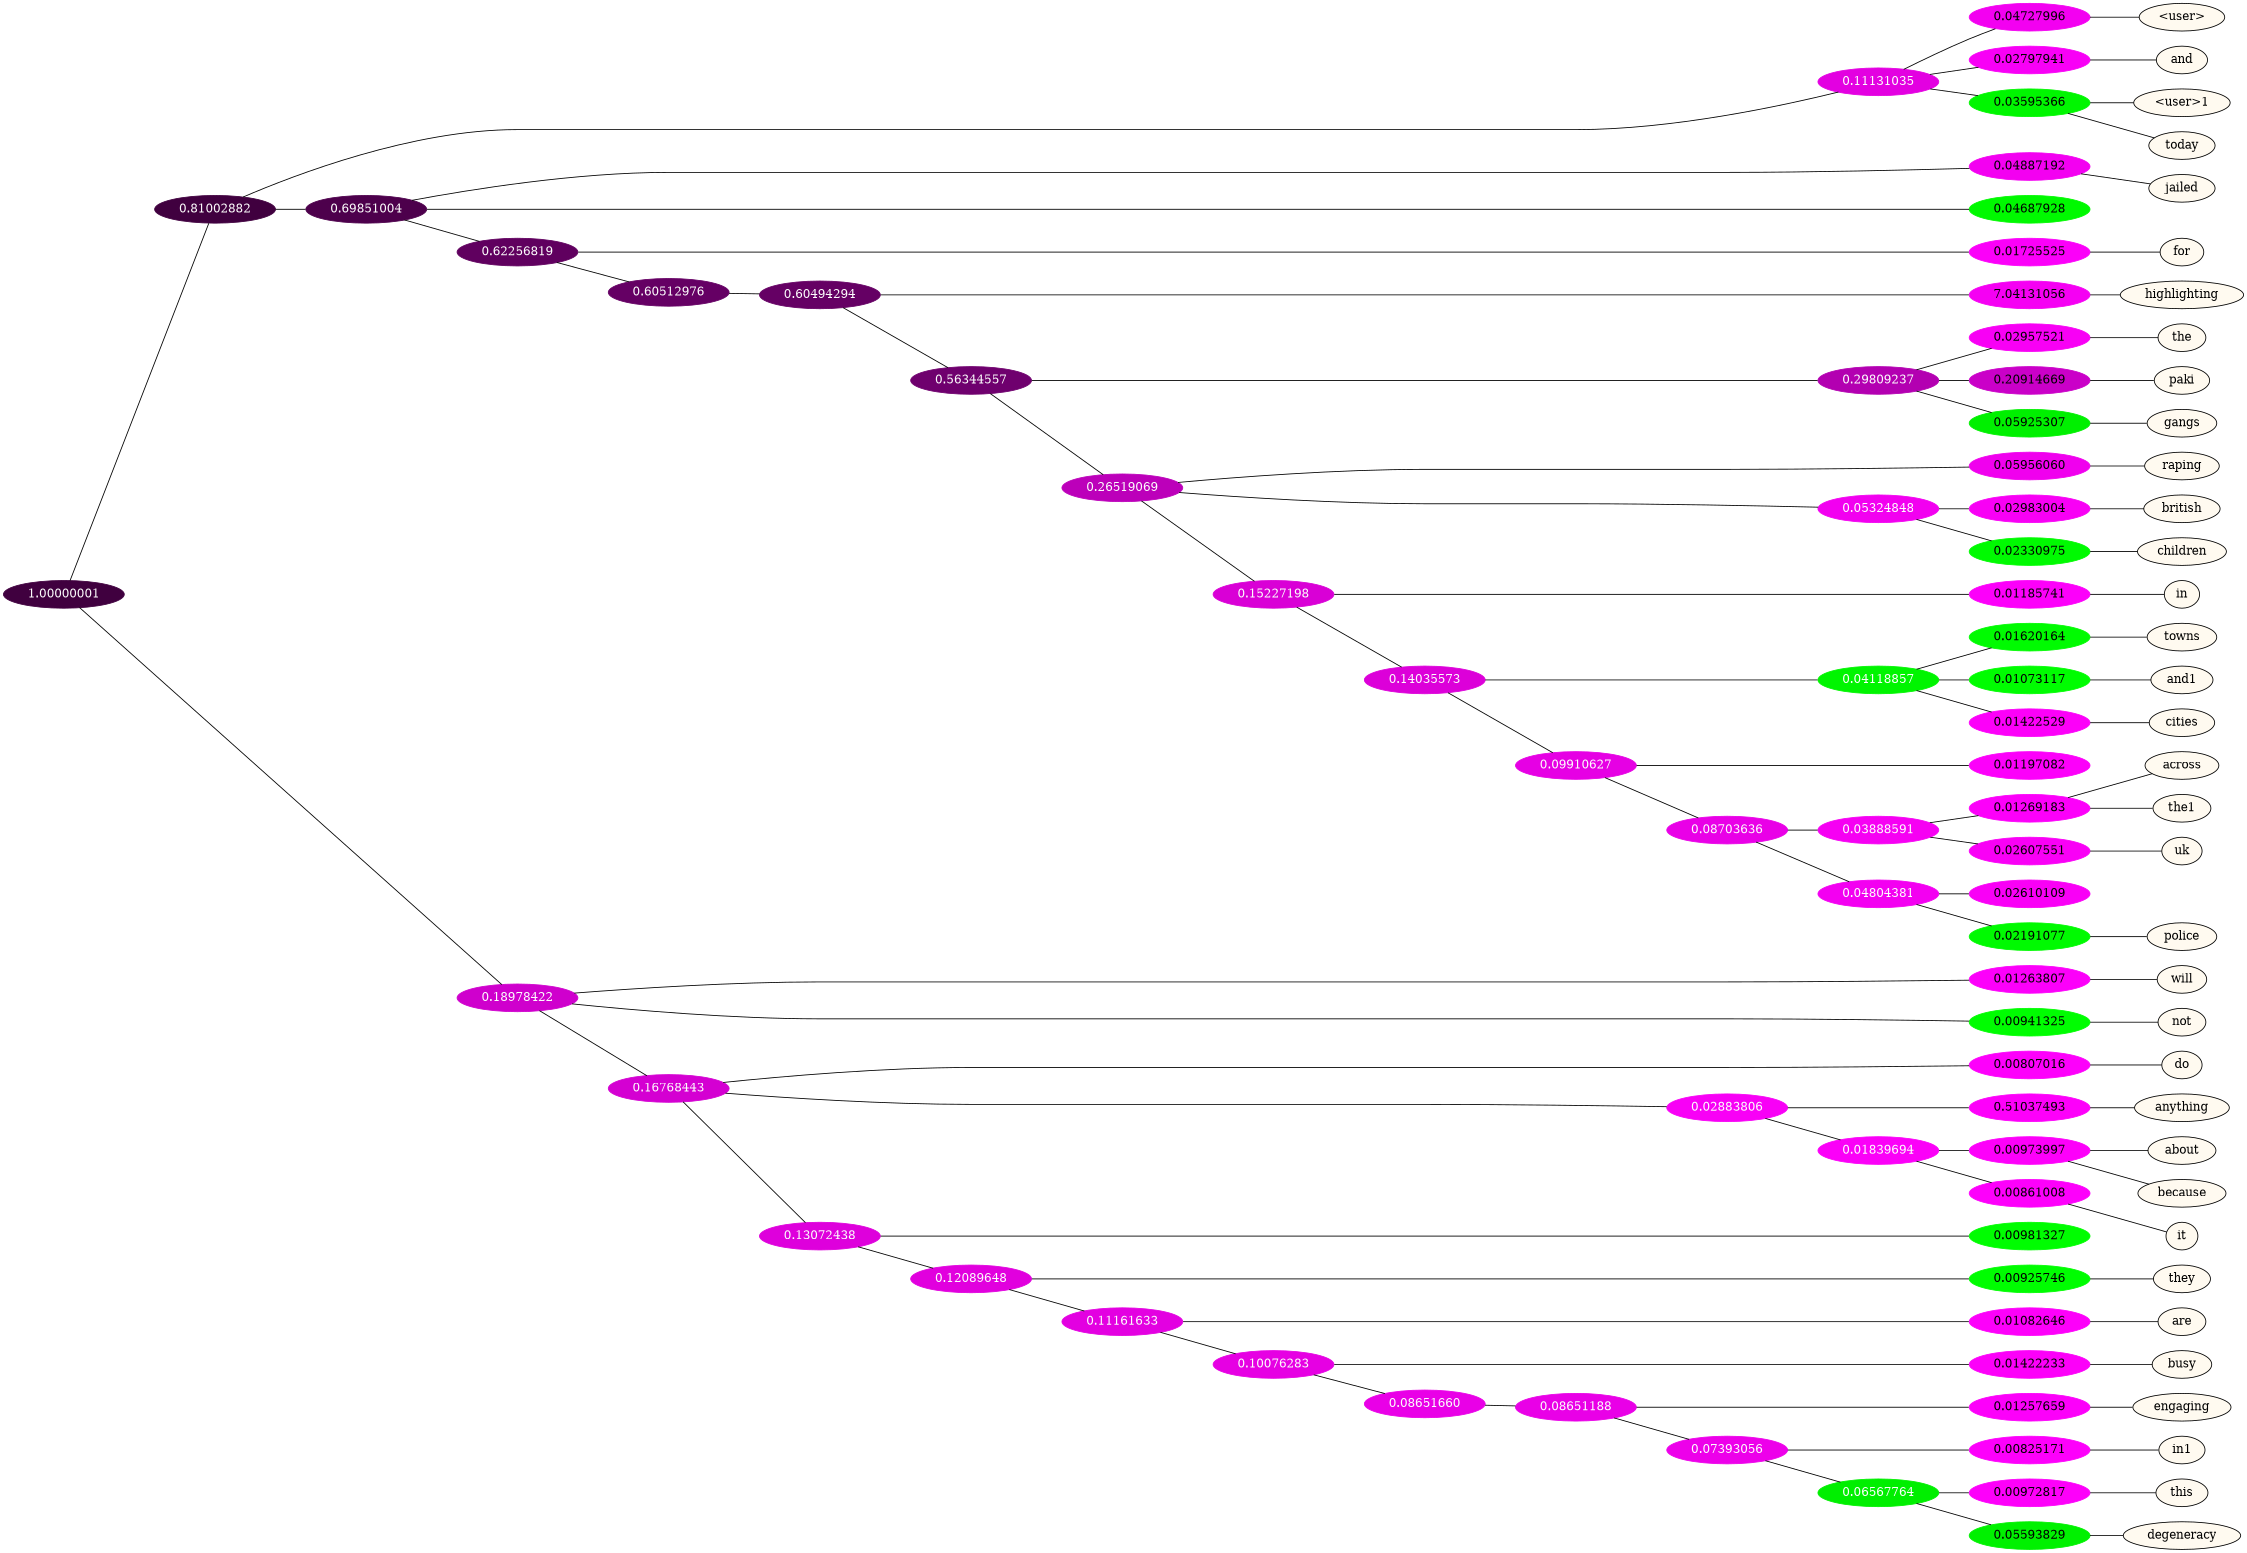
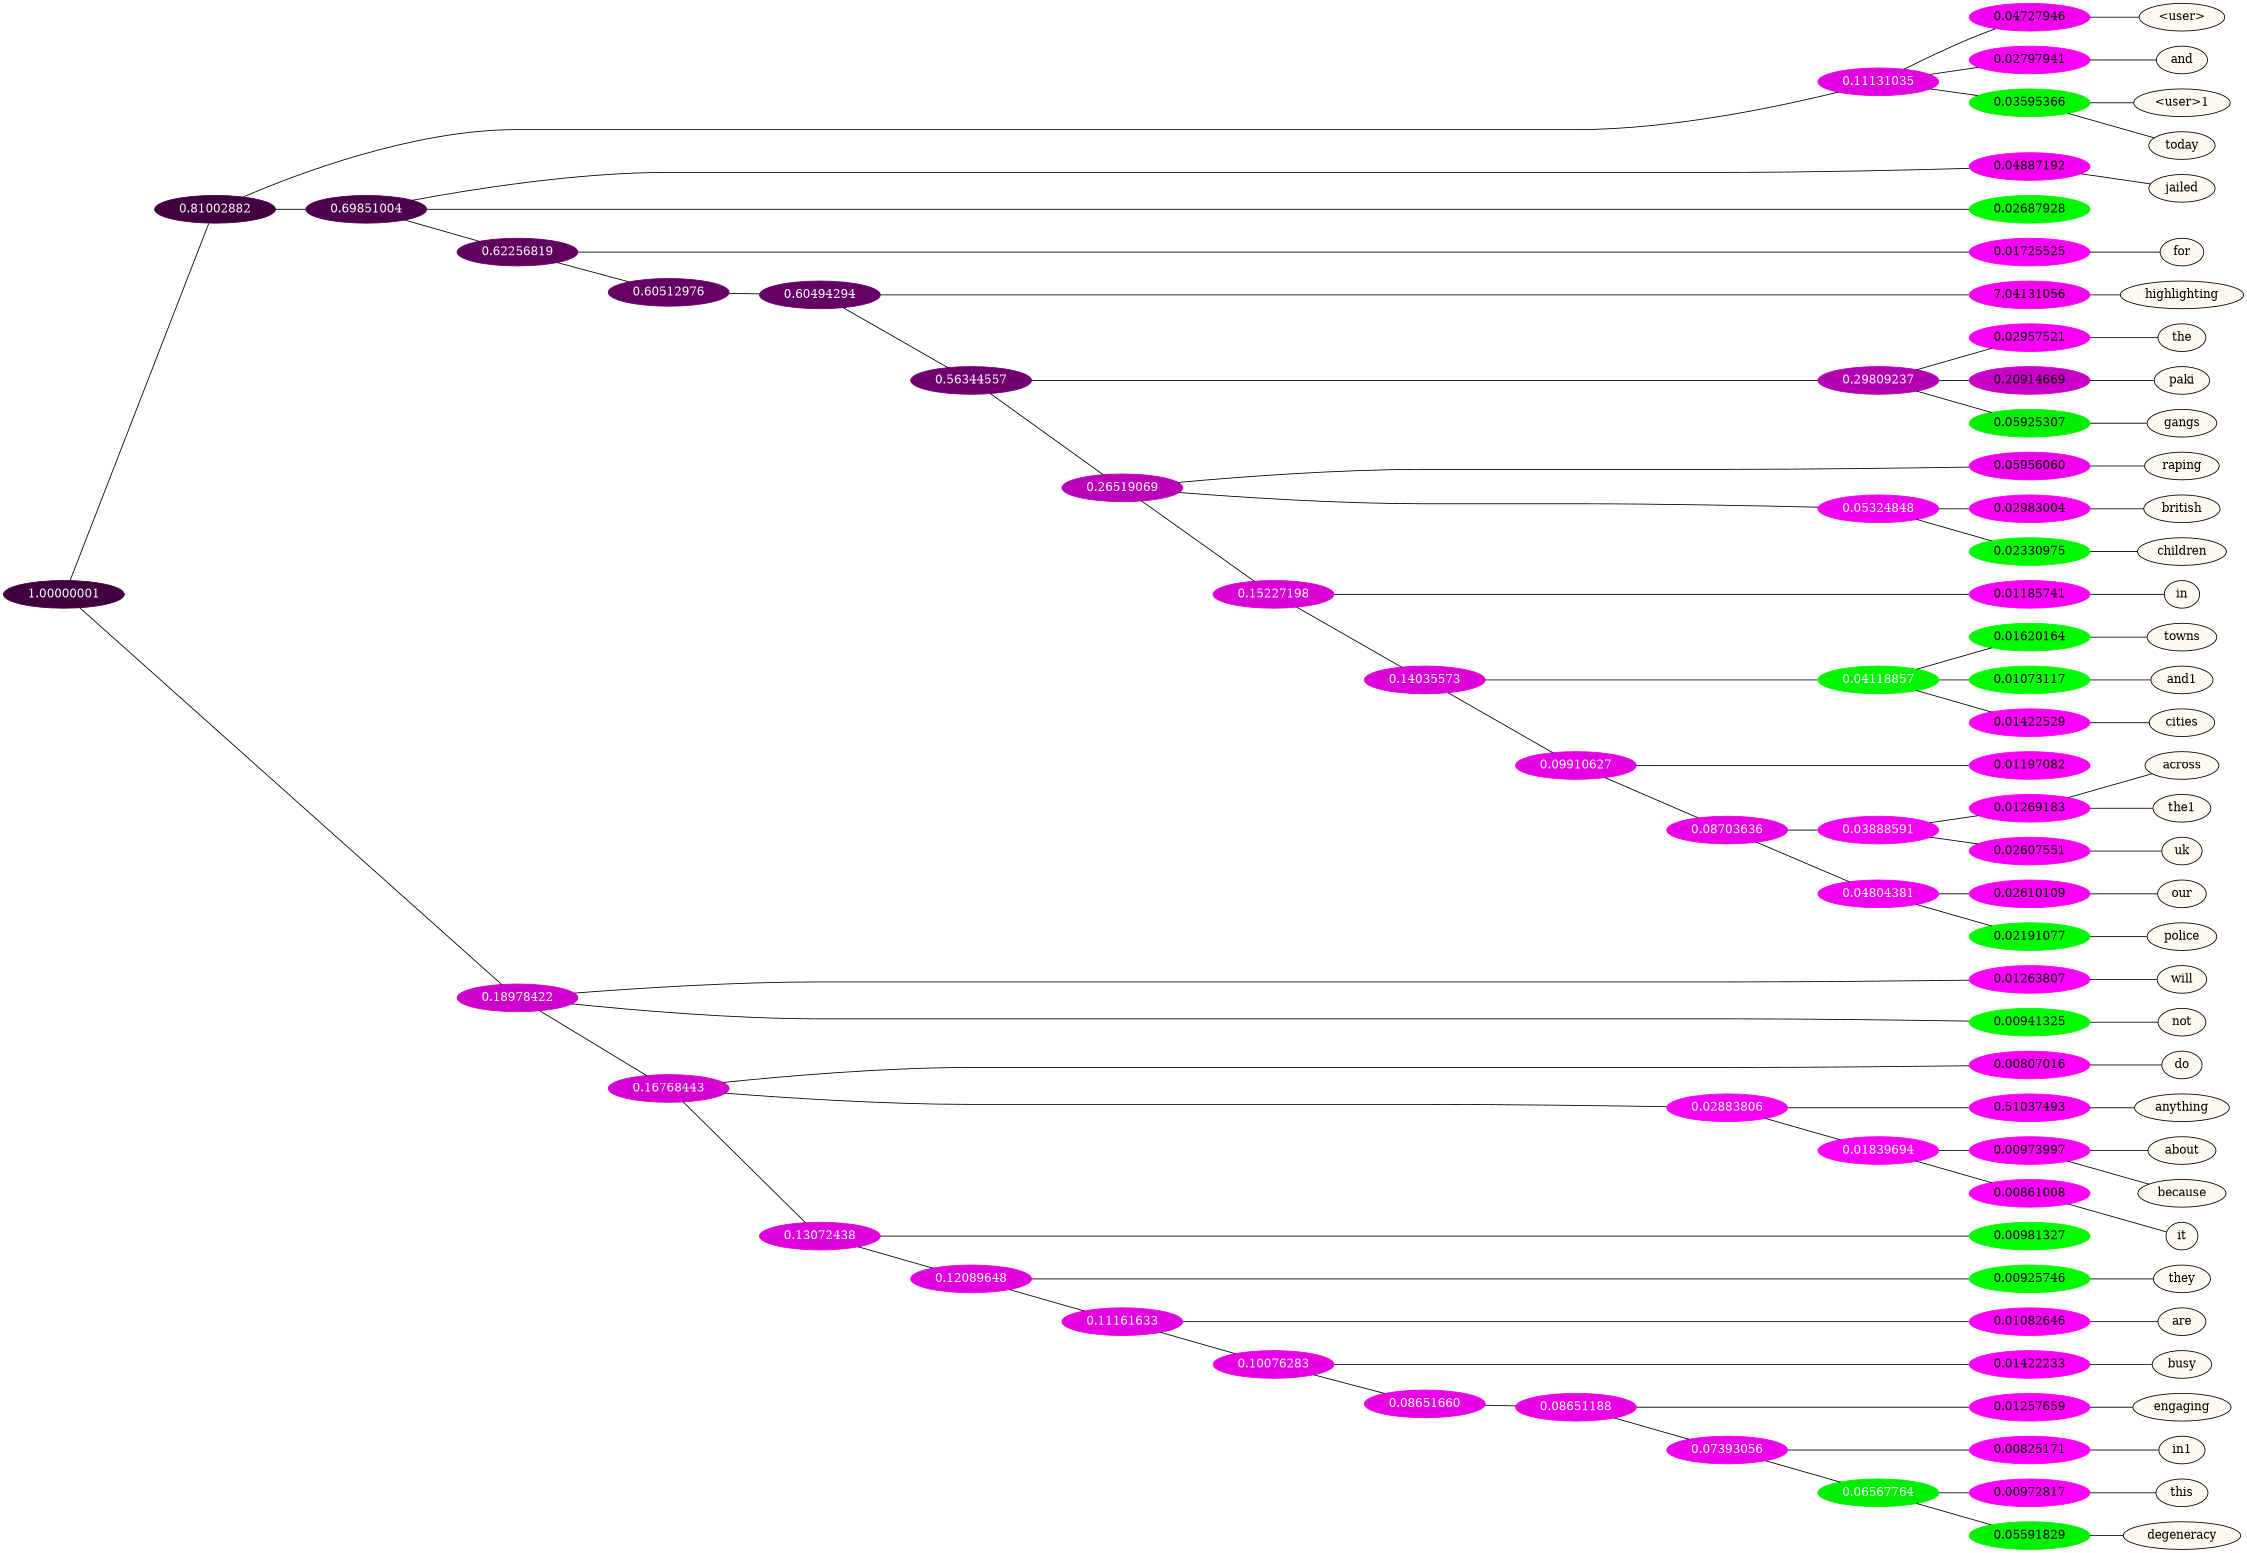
node "0.04727996": label "0.04727996" -> "0.04727946"
node "0.04687928": label "0.04687928" -> "0.02687928"
node "our": added
node "0.05593829": label "0.05593829" -> "0.05591829"
